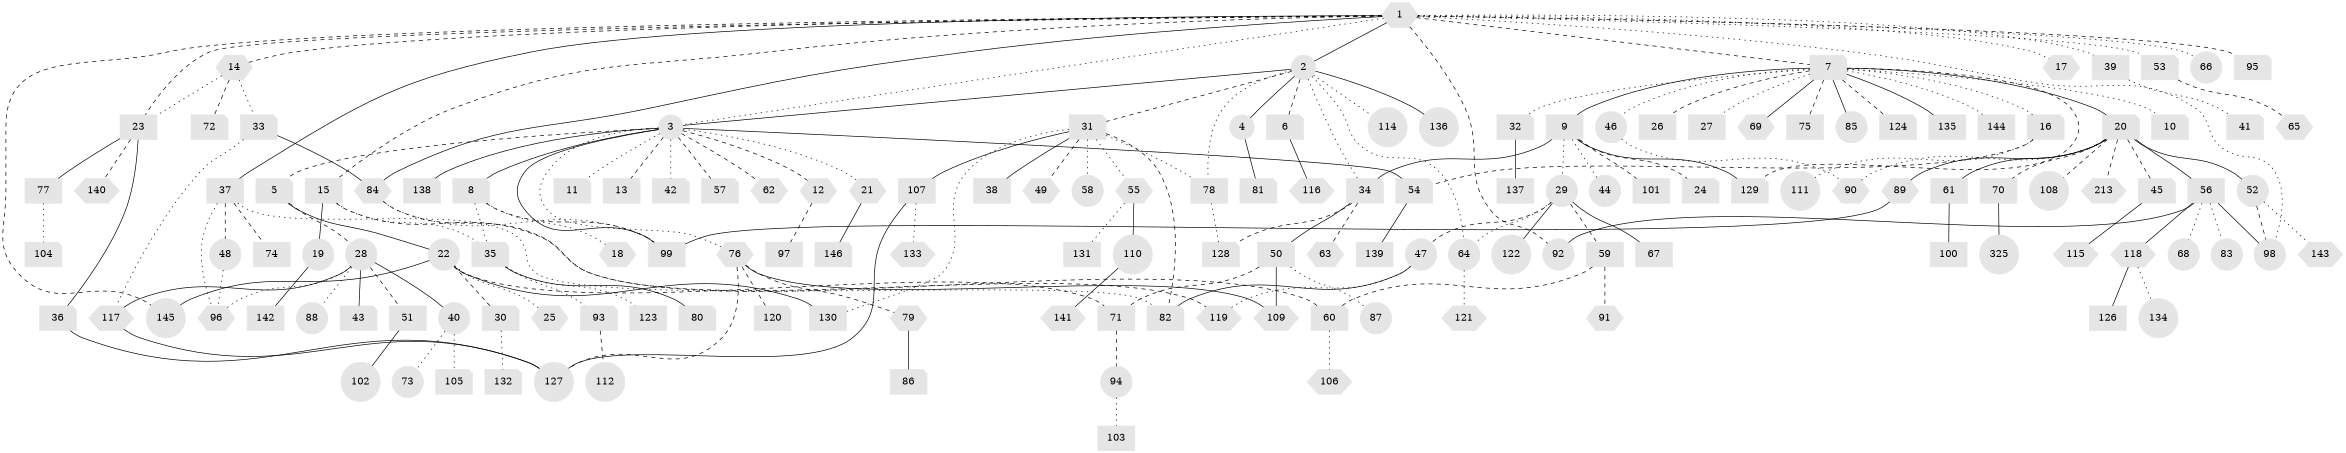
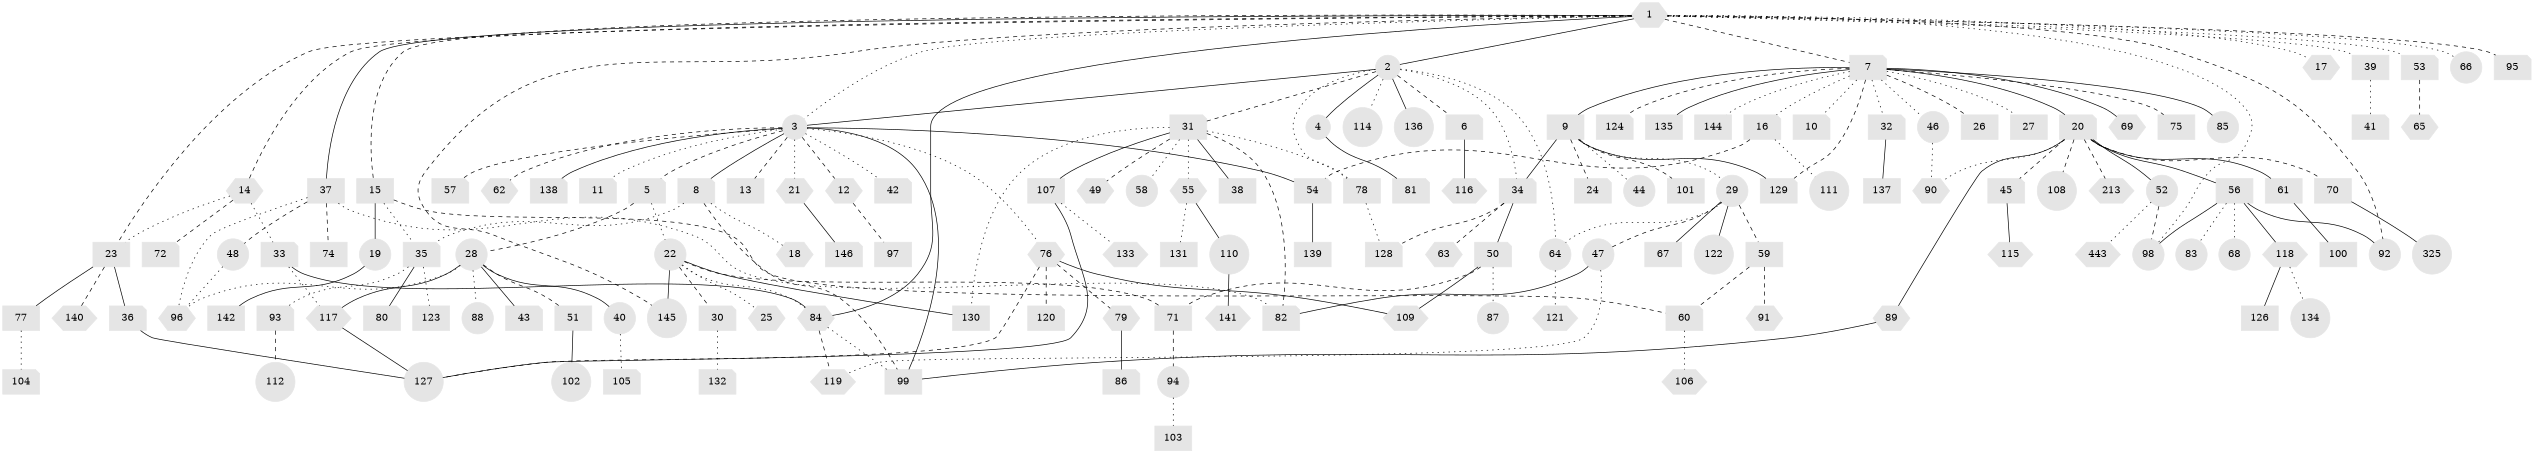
edge "5" -- "22": style solid -> dotted
node "143": label "143" -> "443"
edge "22" -- "84": added
node "73": removed
